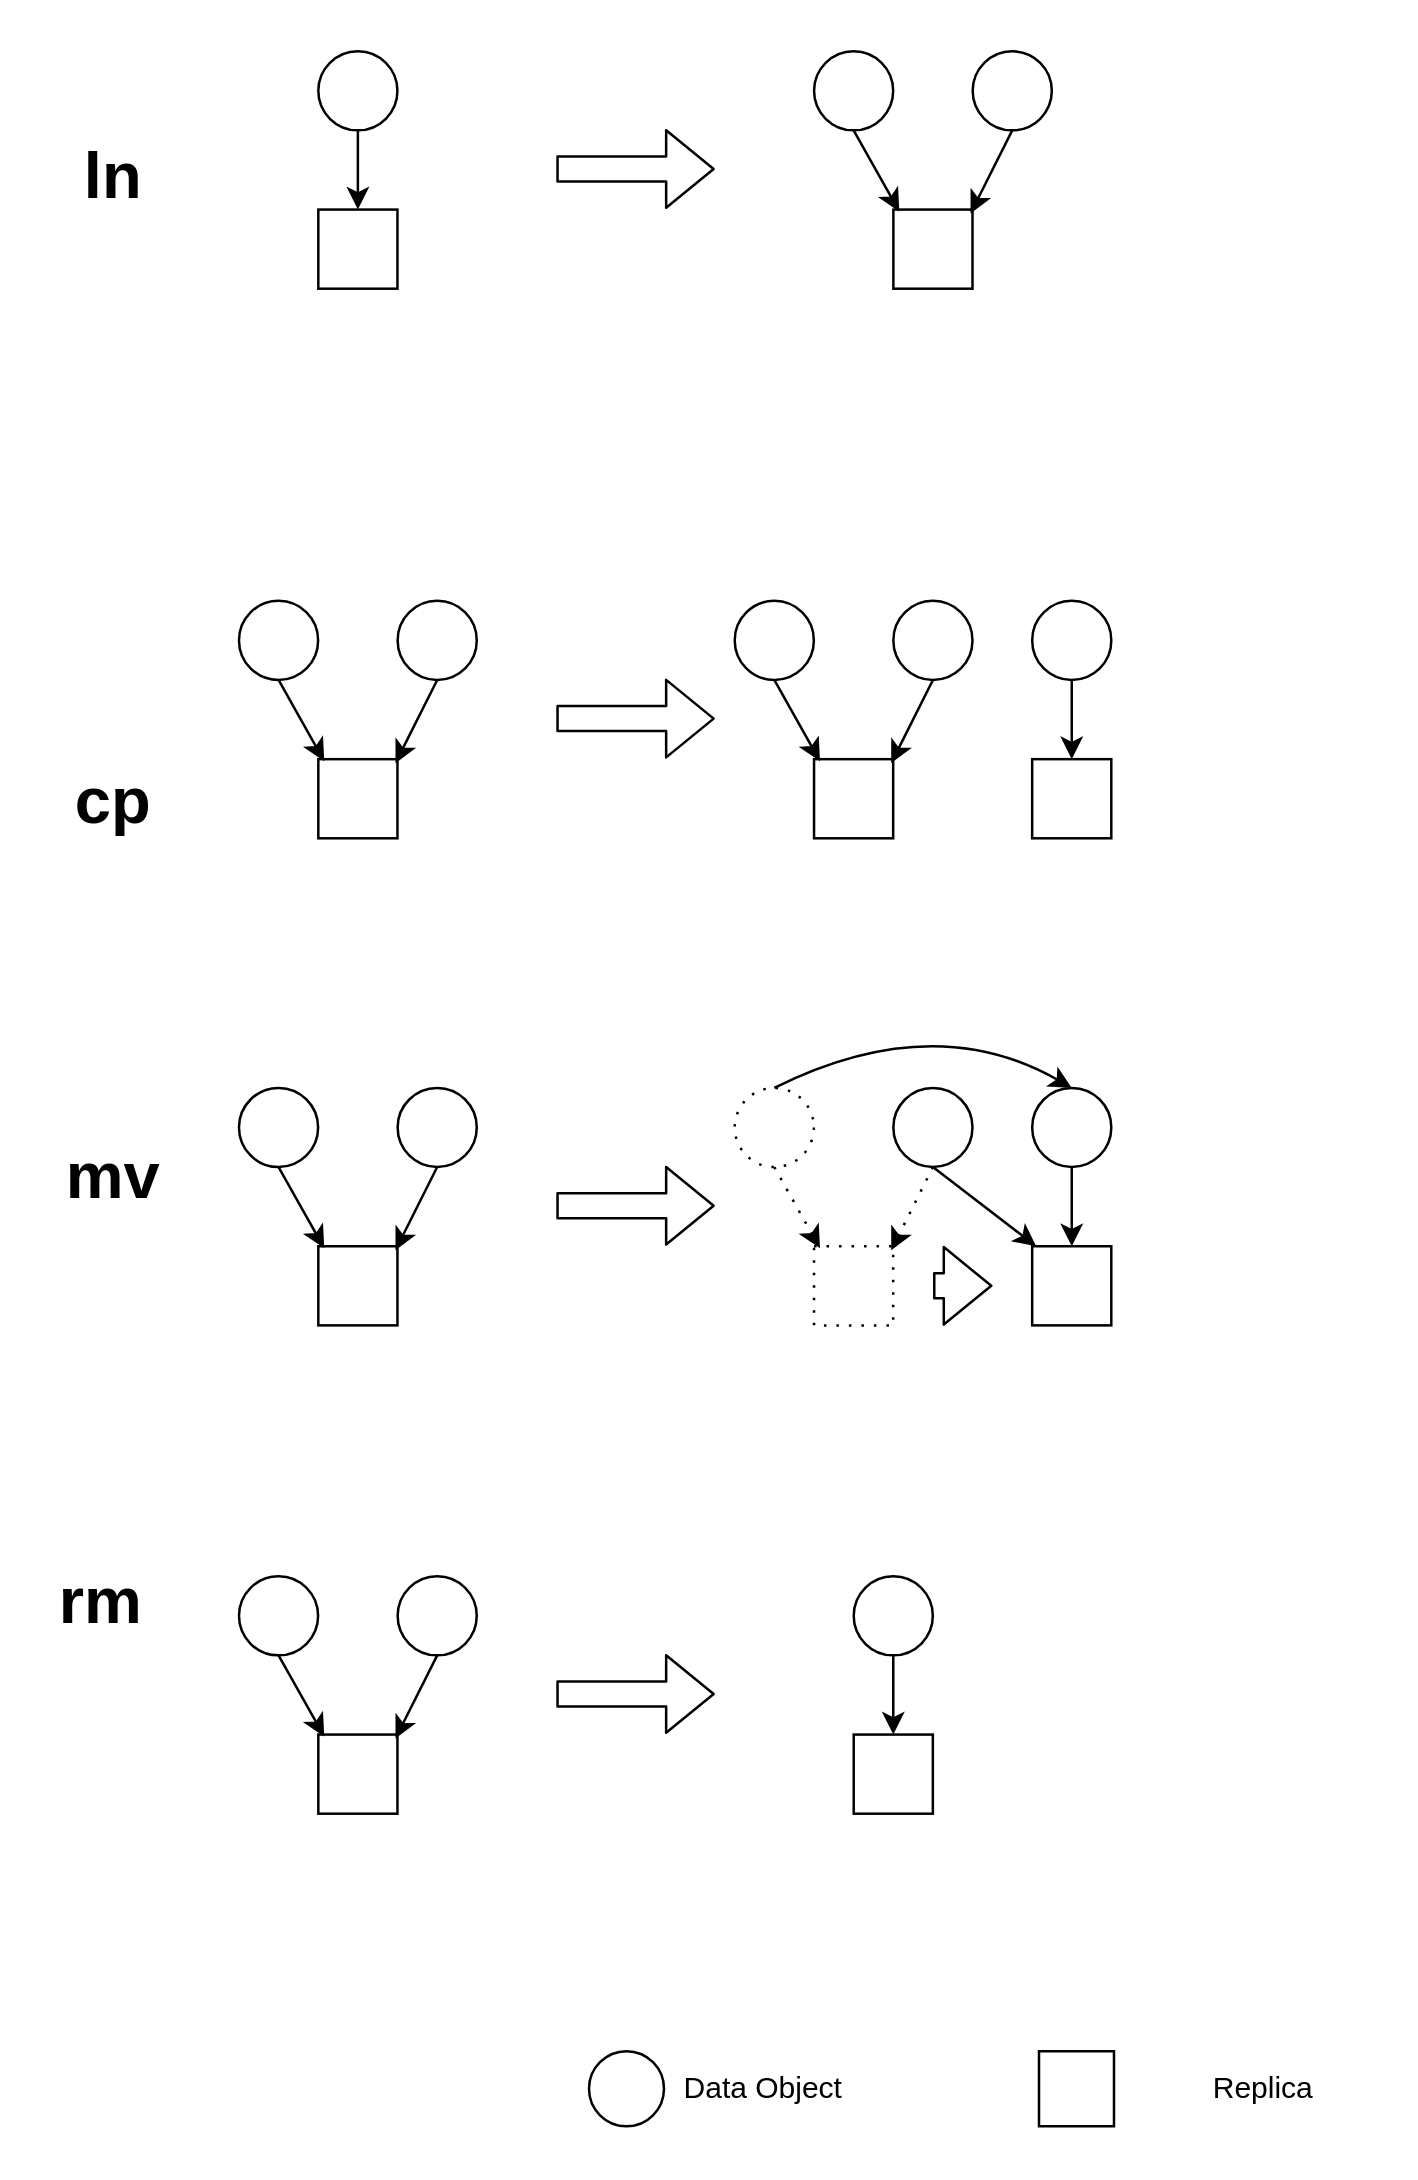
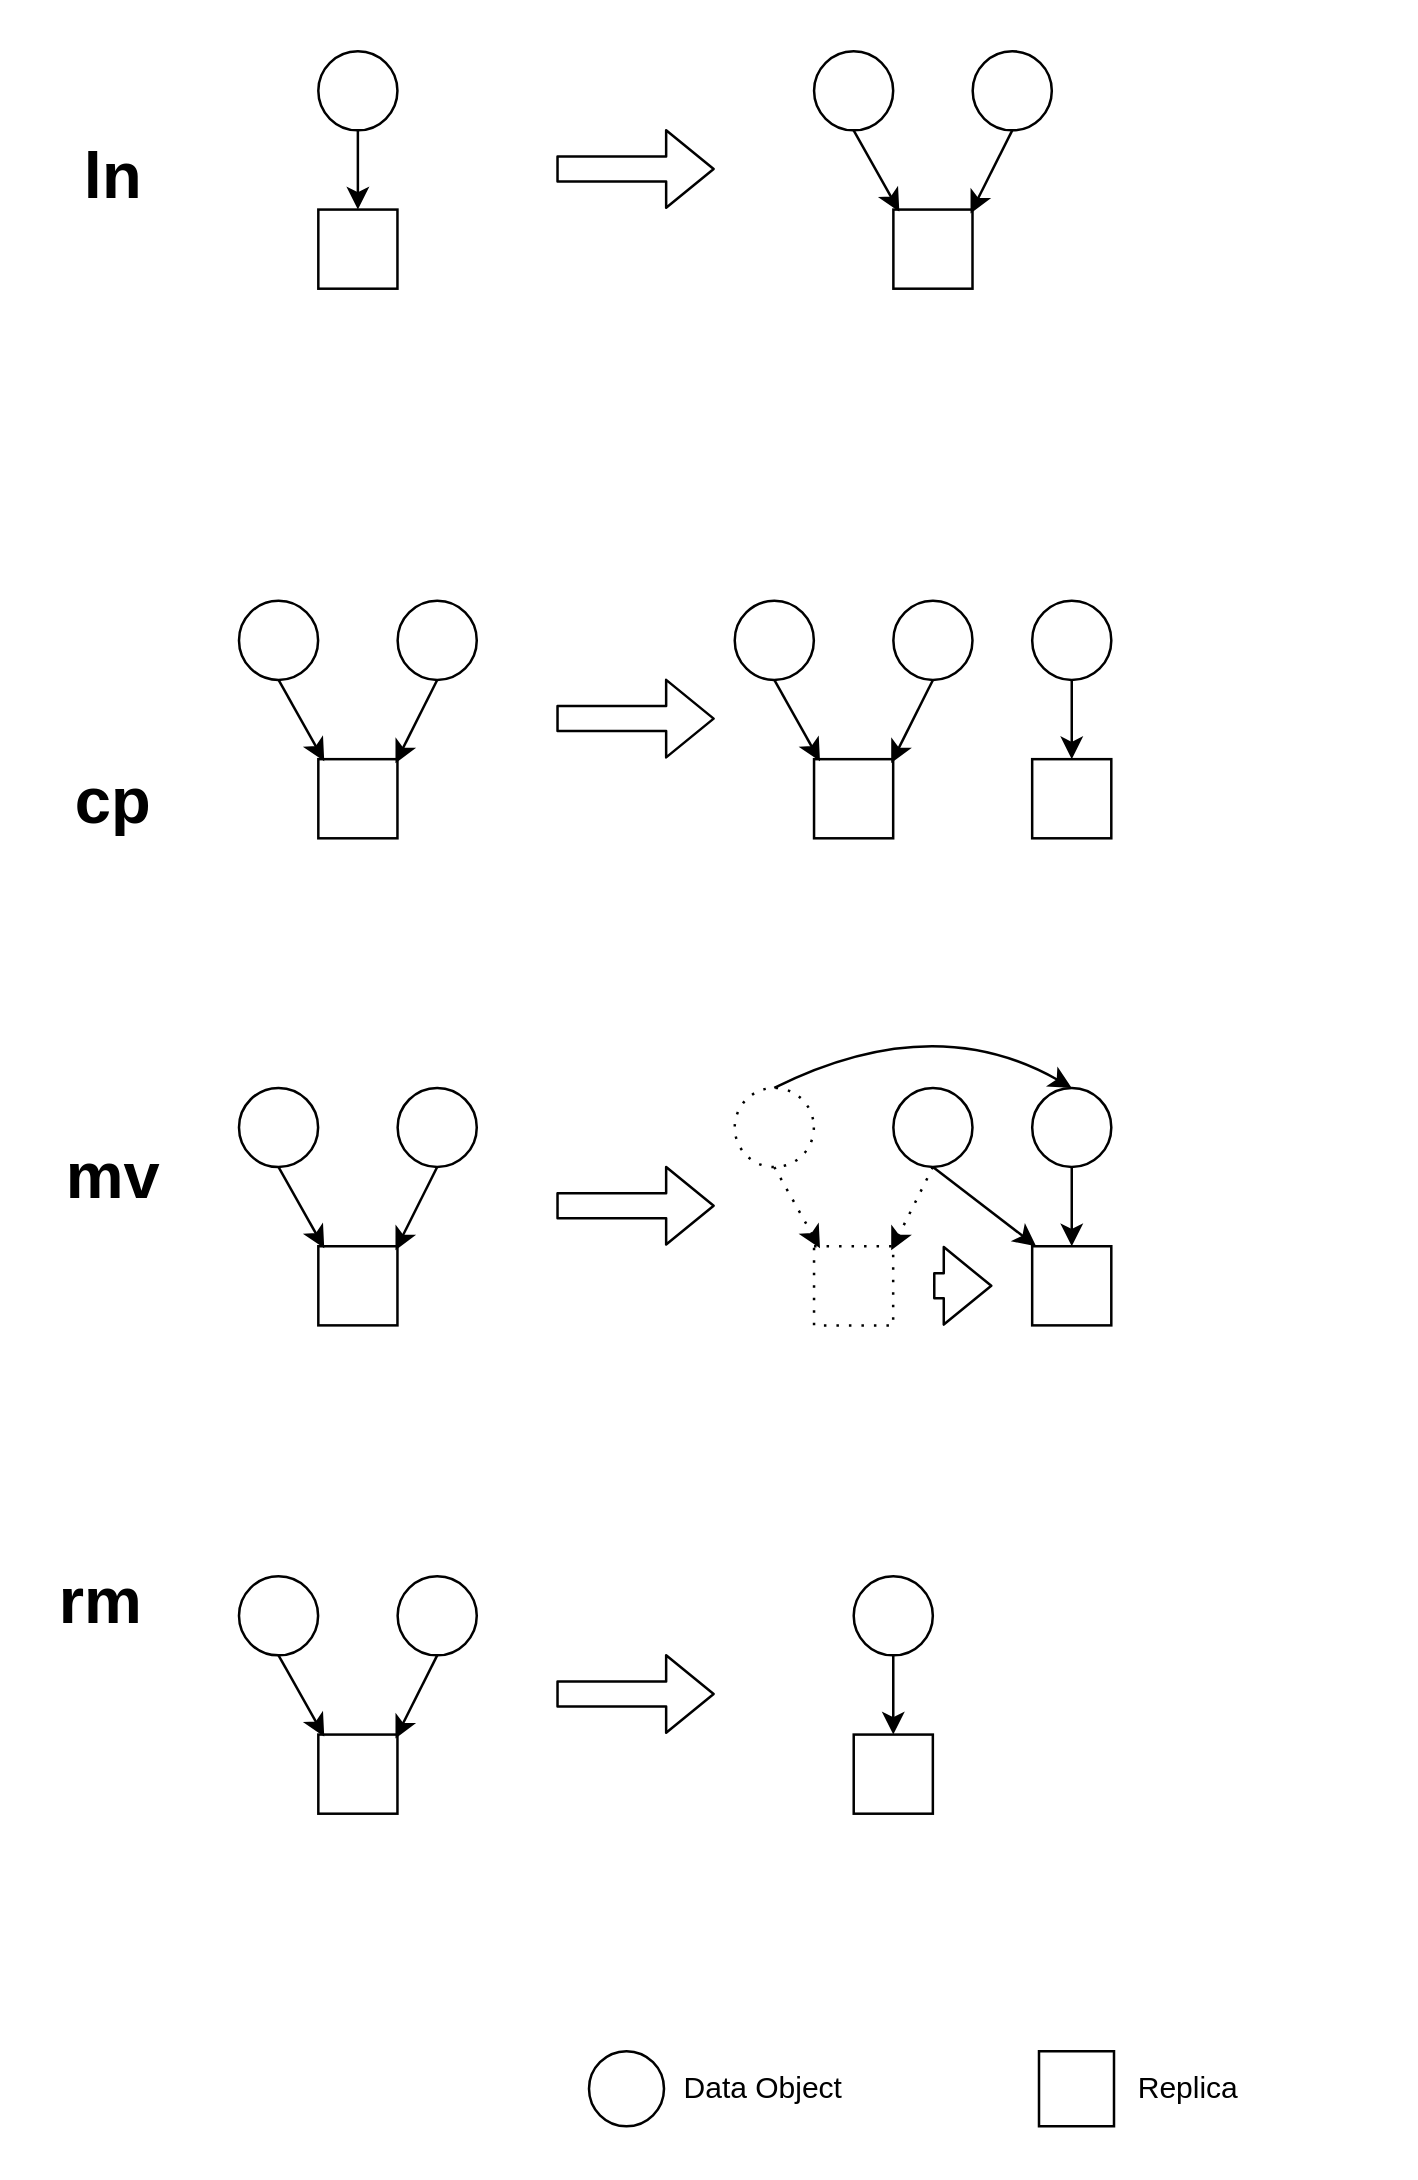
node "Replica": moved (1264, 2089) -> (1189, 2089)
